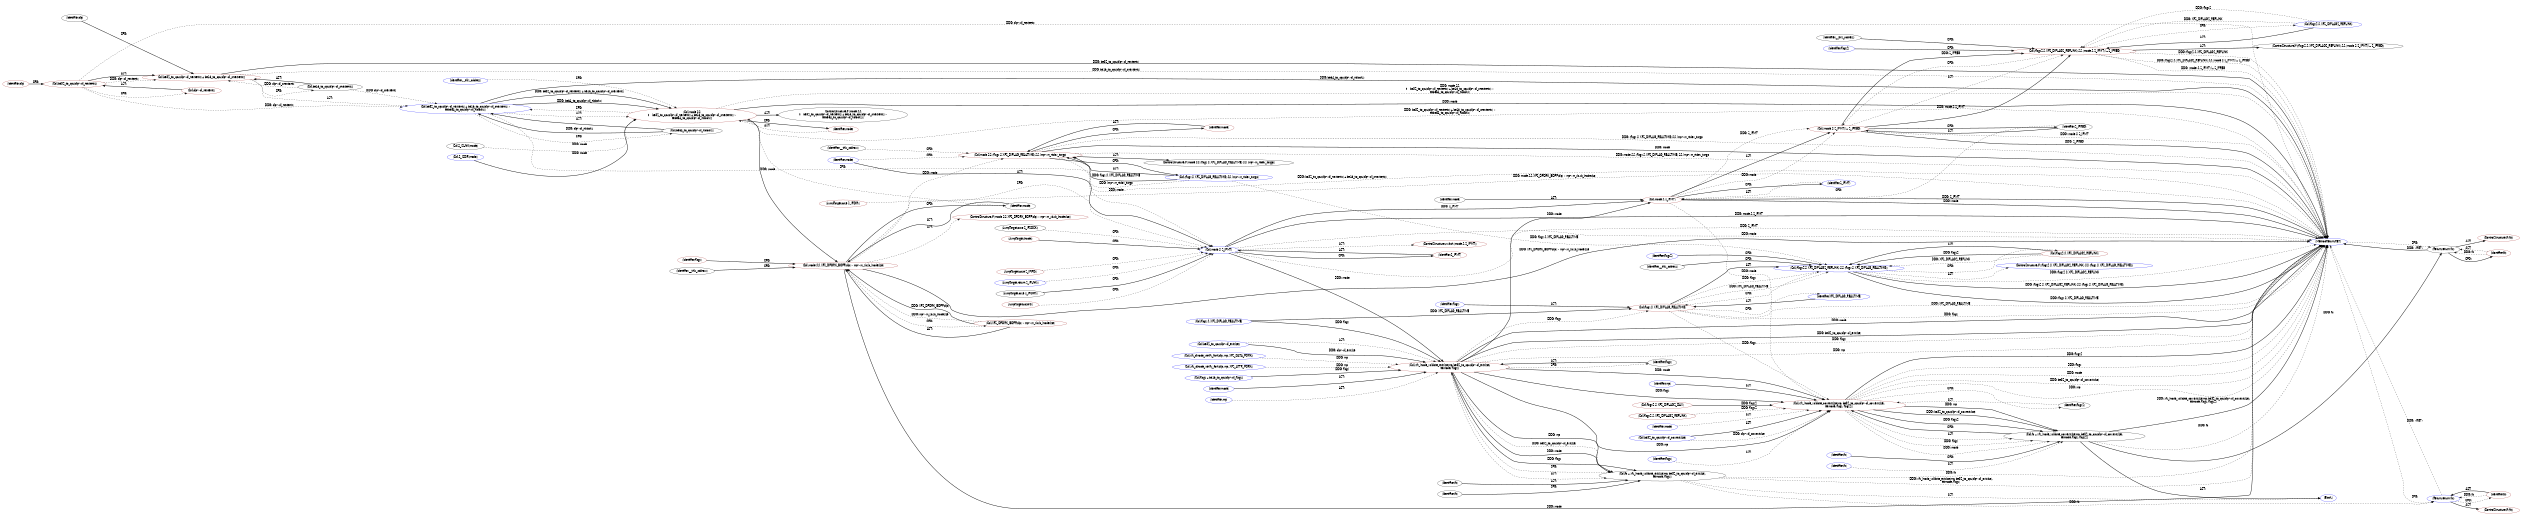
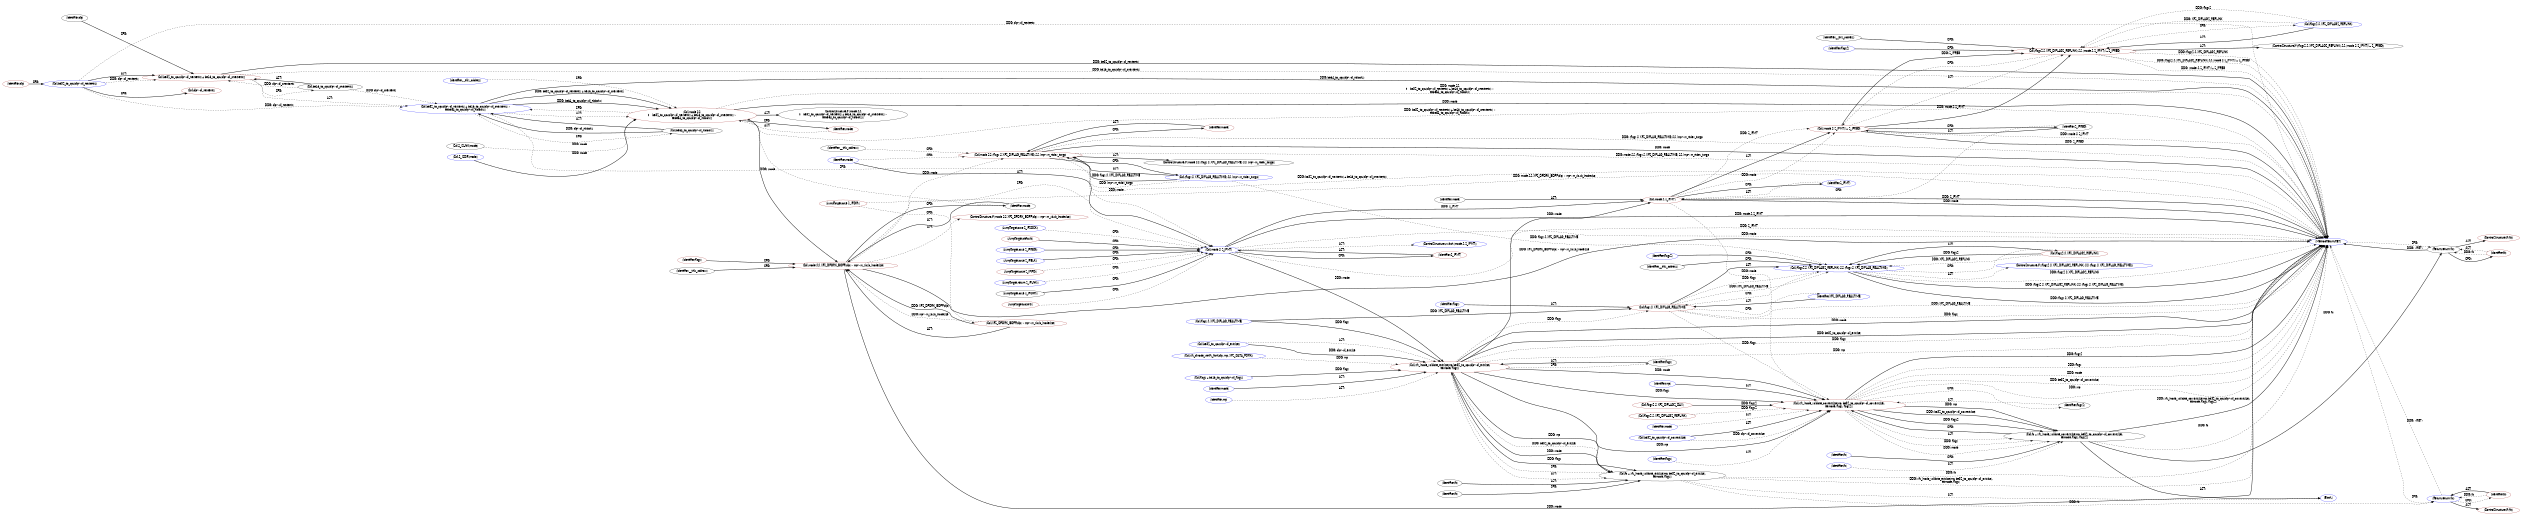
node "(Call,be32_to_cpu(dip->di_nextents))": color brown -> blue
edge "(Call,dip->di_nextents)" -> "(Call,be32_to_cpu(dip->di_nextents))": removed, label "AST:"
edge "(Call,be32_to_cpu(dip->di_nextents))" -> "(Call,dip->di_nextents)": style dashed -> bold
node "(JumpTarget,case S_IFSOCK:)": color black -> blue
node "(JumpTarget,inode:)": label "(JumpTarget,inode:)" -> "(JumpTarget,default:)"
node "(ControlStructure,switch (mode & S_IFMT))": color brown -> blue
node "(JumpTarget,case S_IFREG:)": added
node "(JumpTarget,case S_IFBLK:)": added
edge "(Call,mode && XFS_DFORK_BOFF(dip) > mp->m_sb.sb_inodesize)" -> "(Call,XFS_DFORK_BOFF(dip) > mp->m_sb.sb_inodesize)": now "(JumpTarget,case S_IFDIR:)" -> "(Call,XFS_DFORK_BOFF(dip) > mp->m_sb.sb_inodesize)"
node "(Call,xfs_dinode_verify_fork(dip, mp, XFS_ATTR_FORK))": removed
